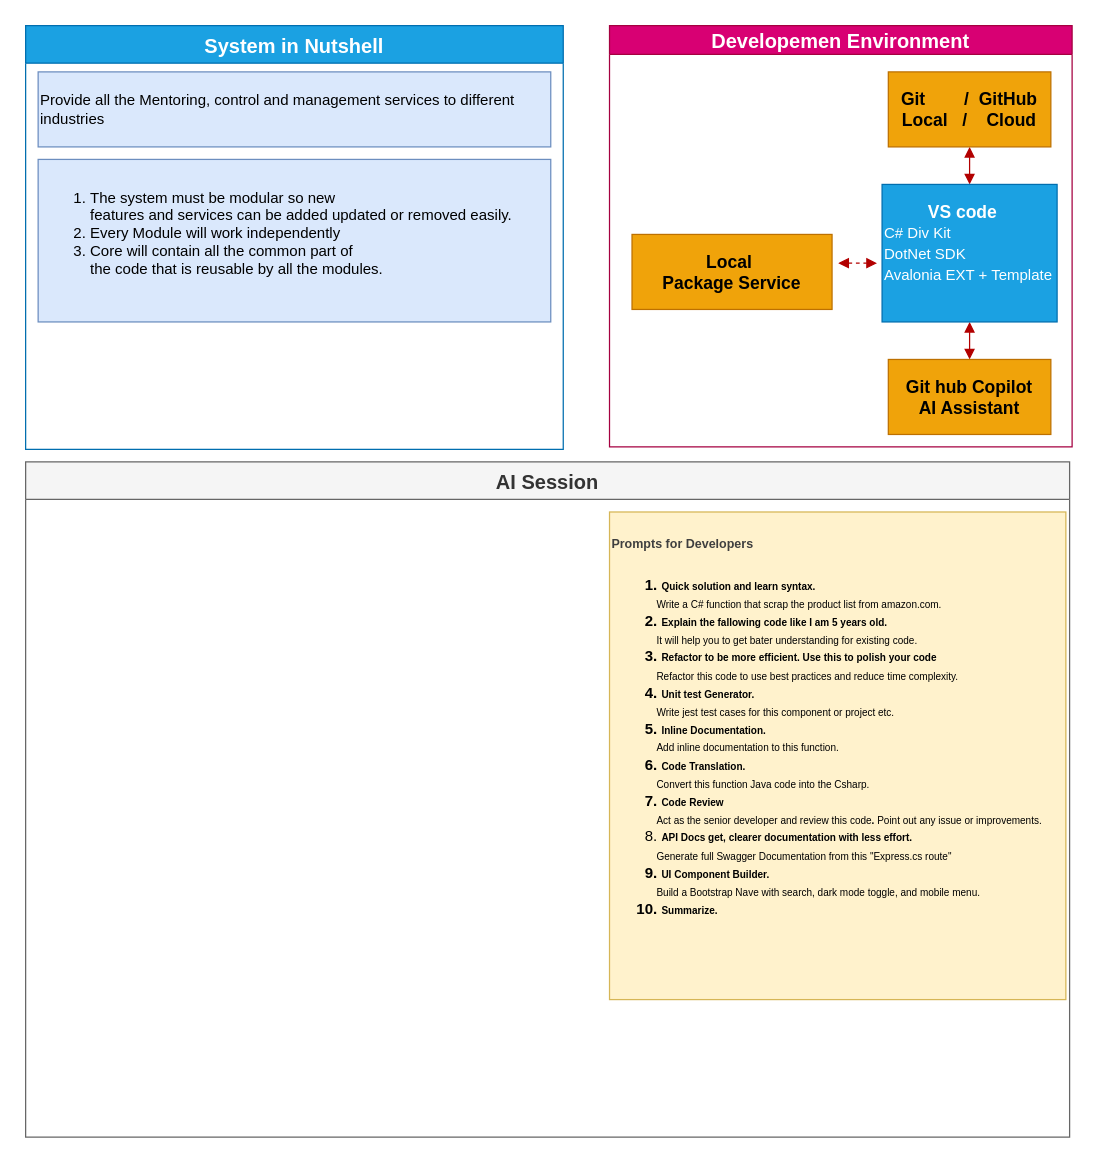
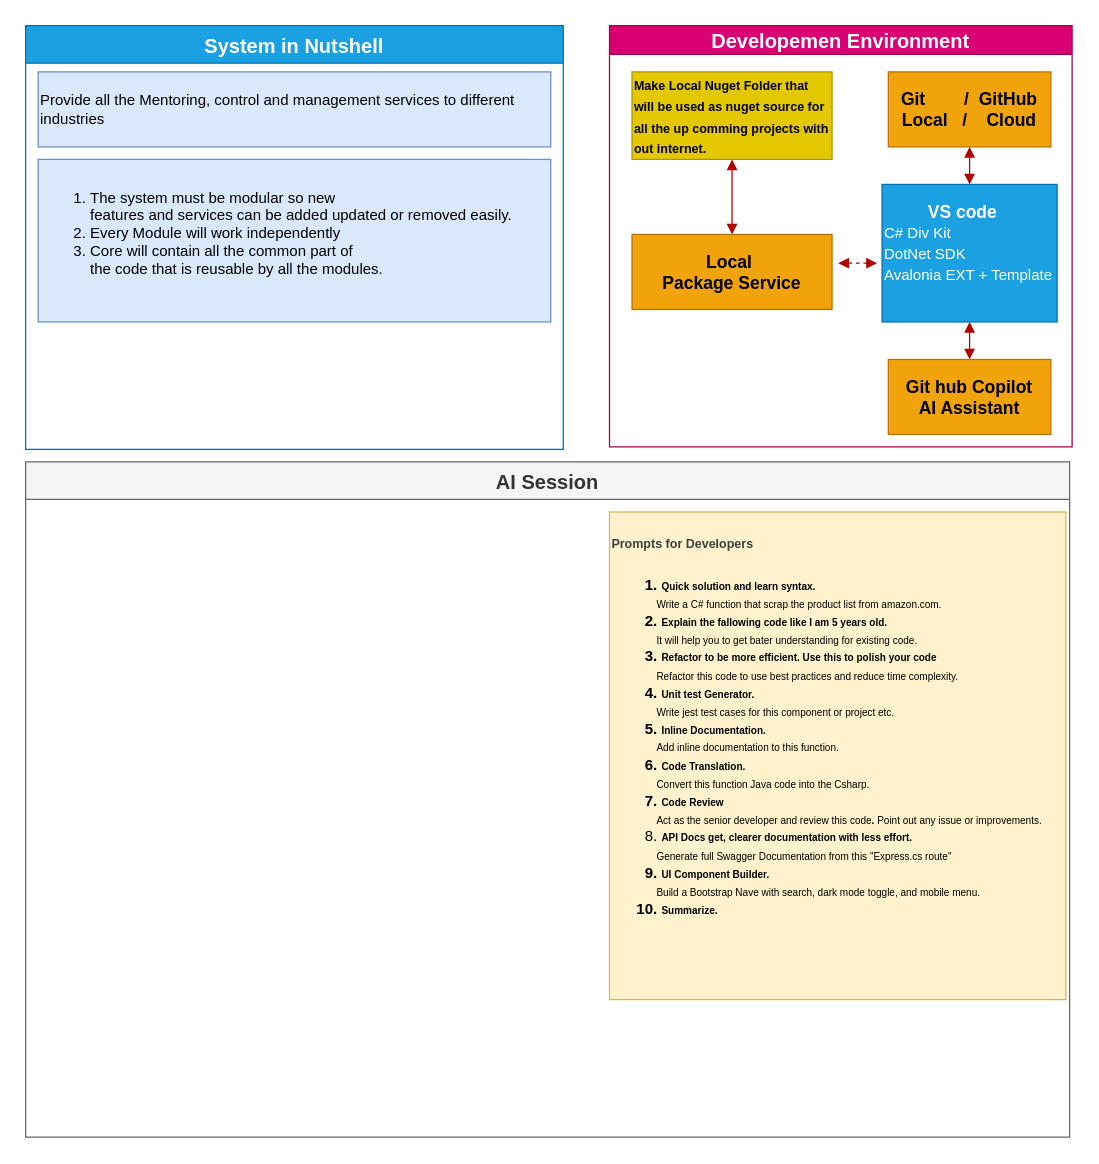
node "Make Local Nuget Folder that will be used as nuget source for all the up comming projects with out internet.": added
edge "Make Local Nuget Folder that will be used as nuget source for all the up comming projects with out internet." -- "Local Package Service": added
